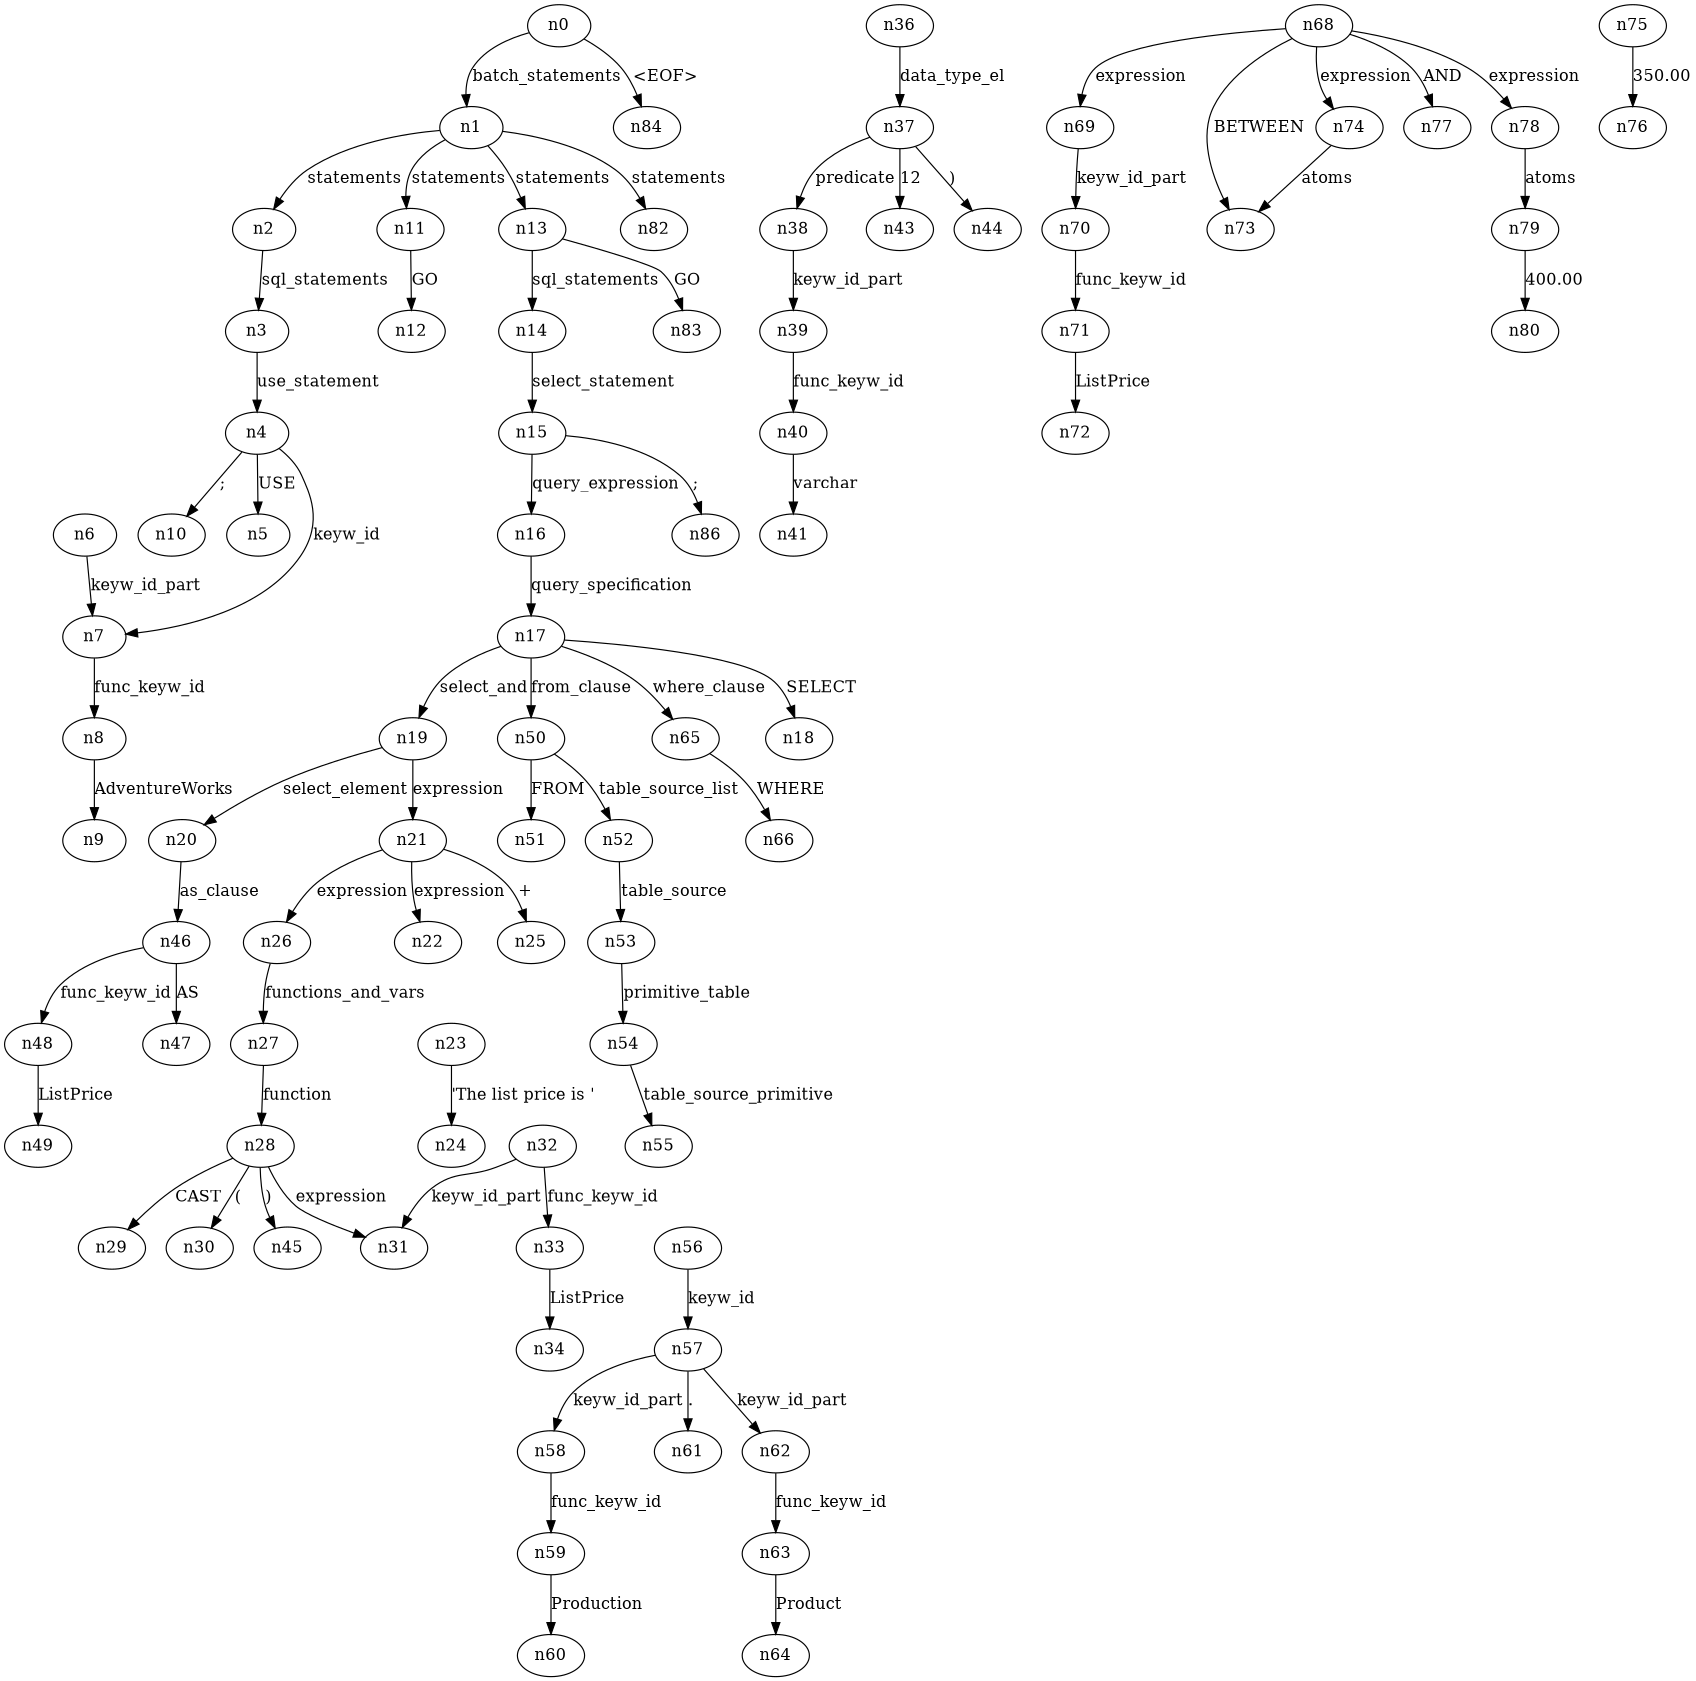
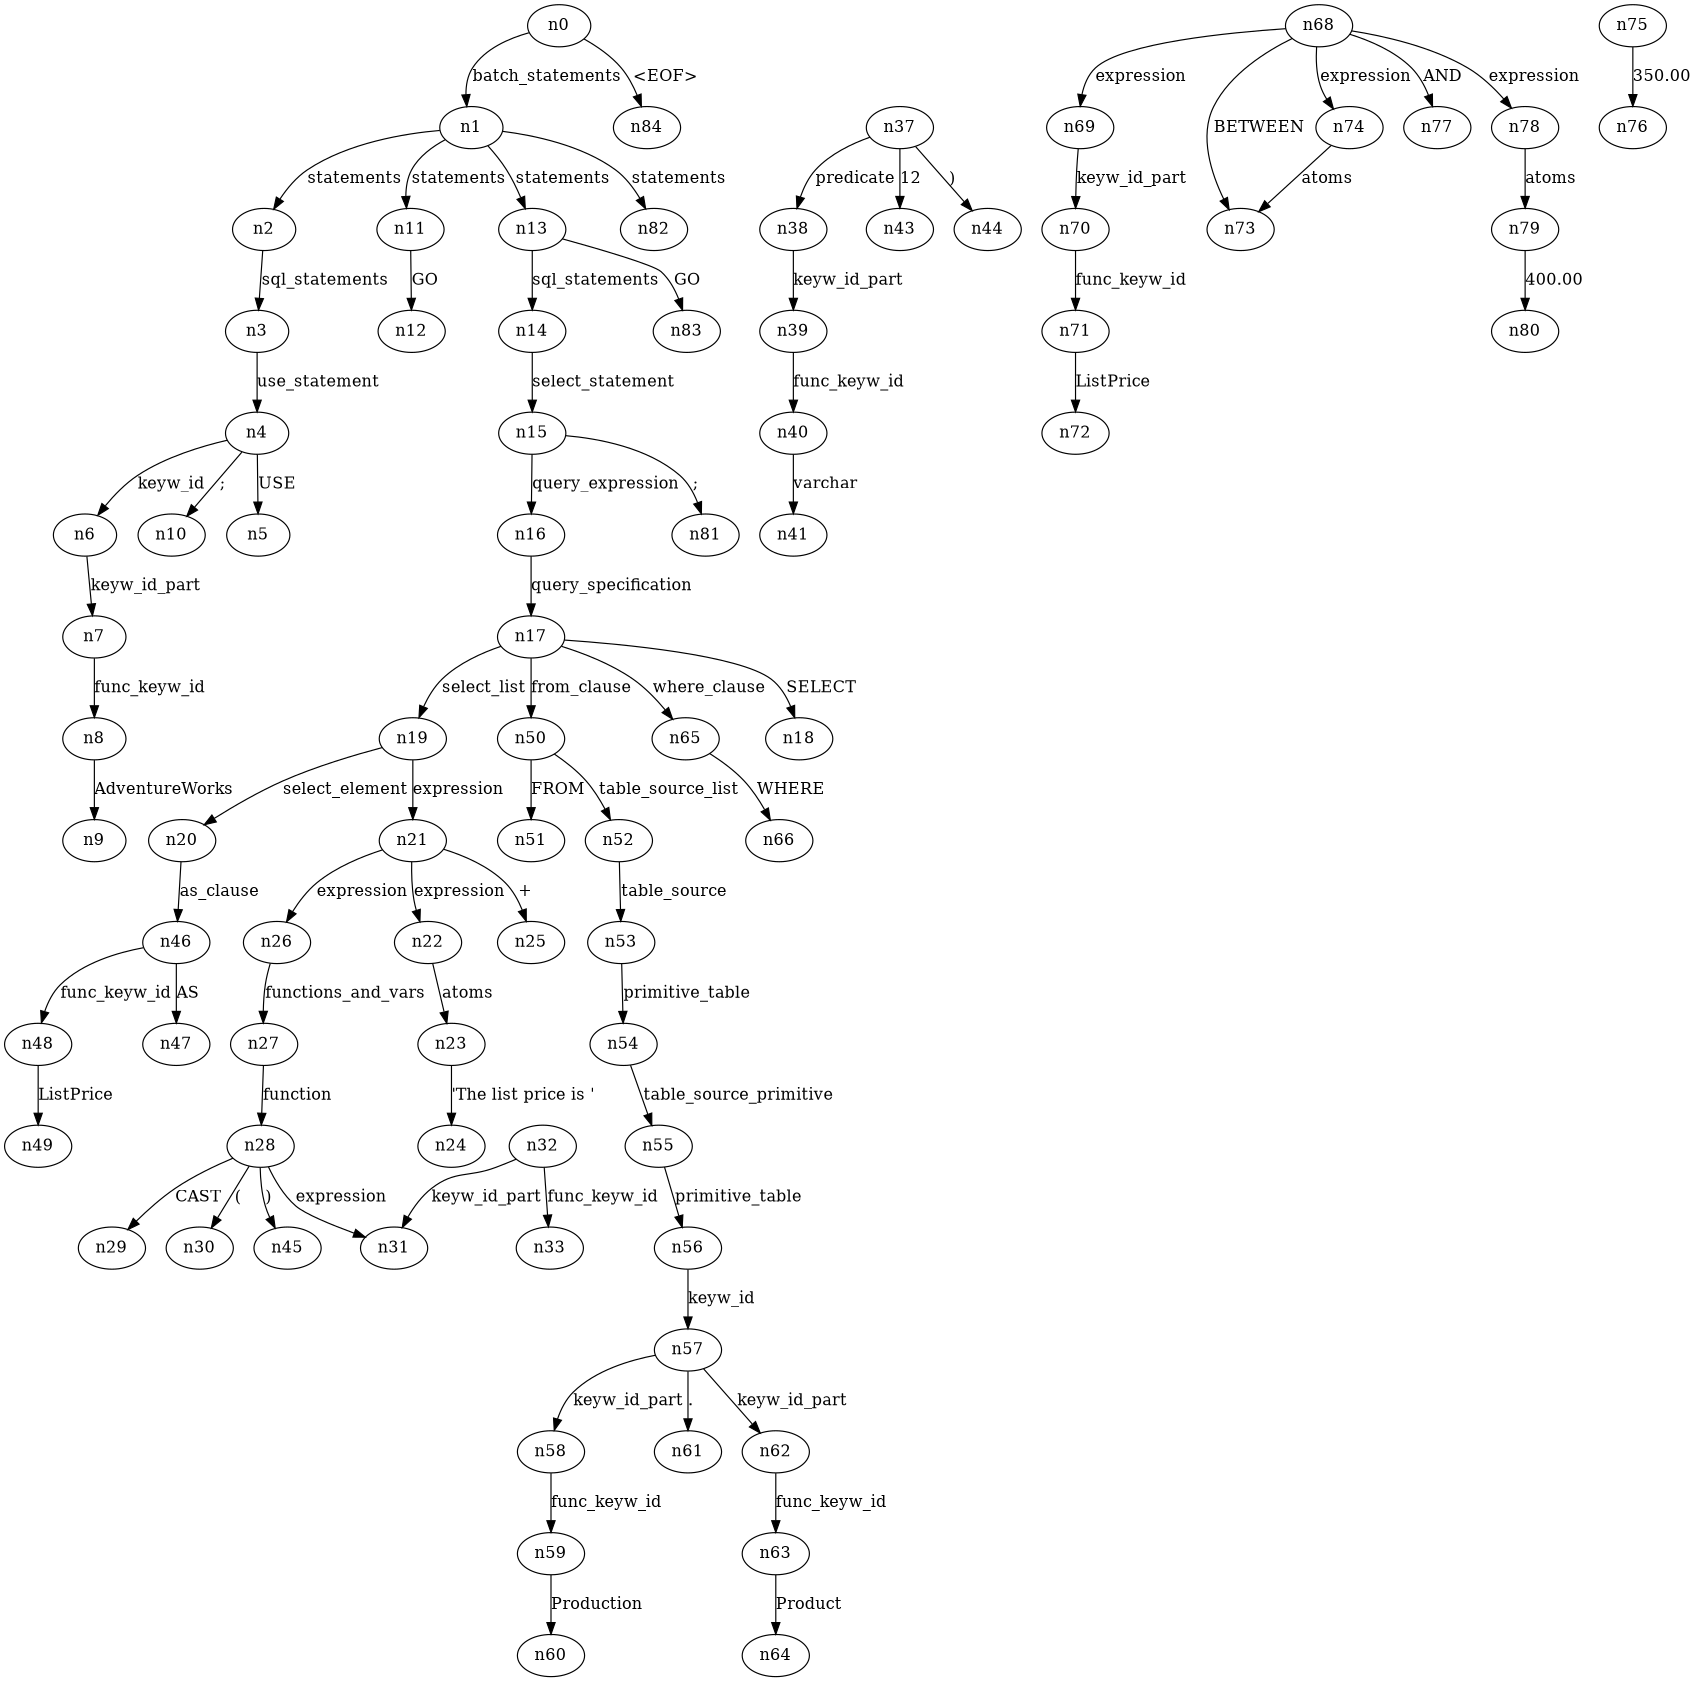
node "n36": removed
node "n86": label "n86" -> "n81"
edge "n4" -> "n7": now "n4" -> "n6"
edge "n17" -> "n19": label "select_and" -> "select_list"
edge "n22" -> "n23": added, label "atoms"
edge "n55" -> "n56": added, label "primitive_table"
node "n34": removed
